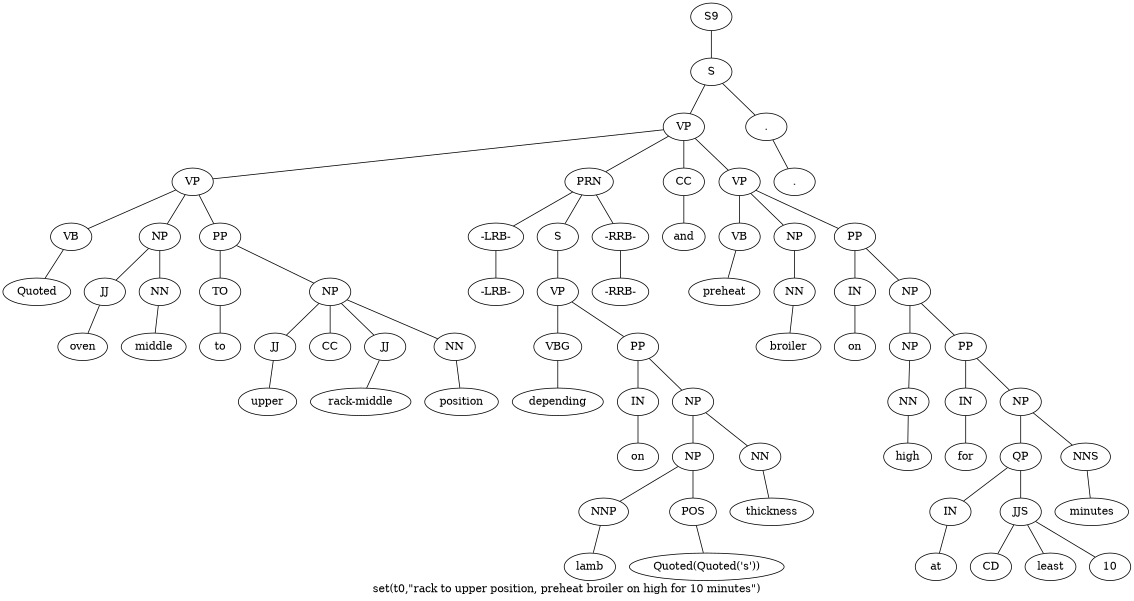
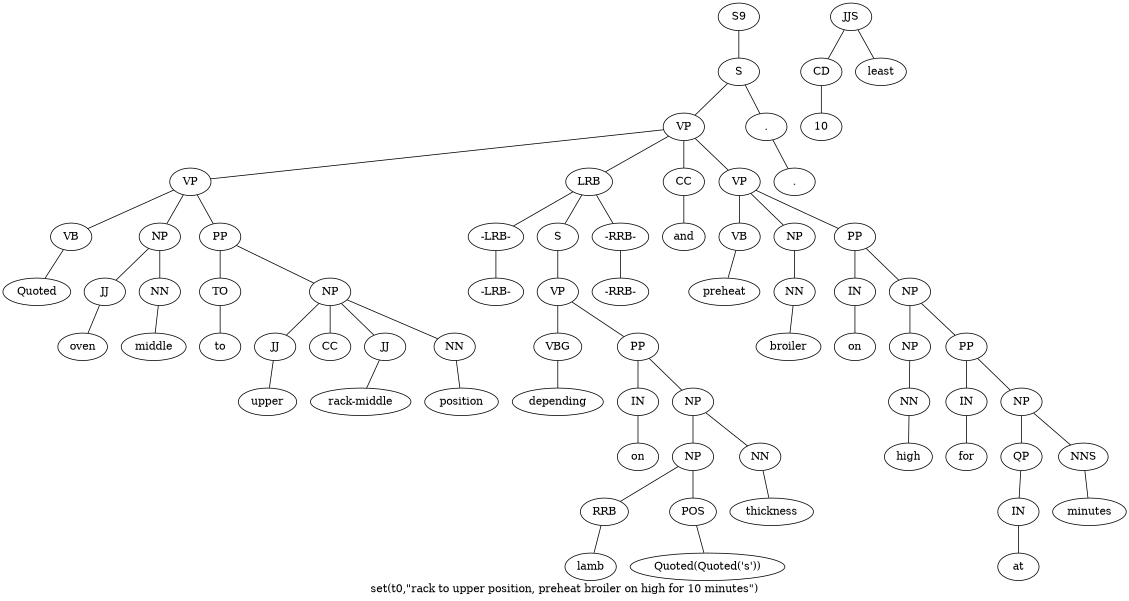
node "PRN": label "PRN" -> "LRB"
edge "QP" -- "JJS": removed
node "NNP": label "NNP" -> "RRB"
edge "JJS" -- "10": now "CD" -- "10"
